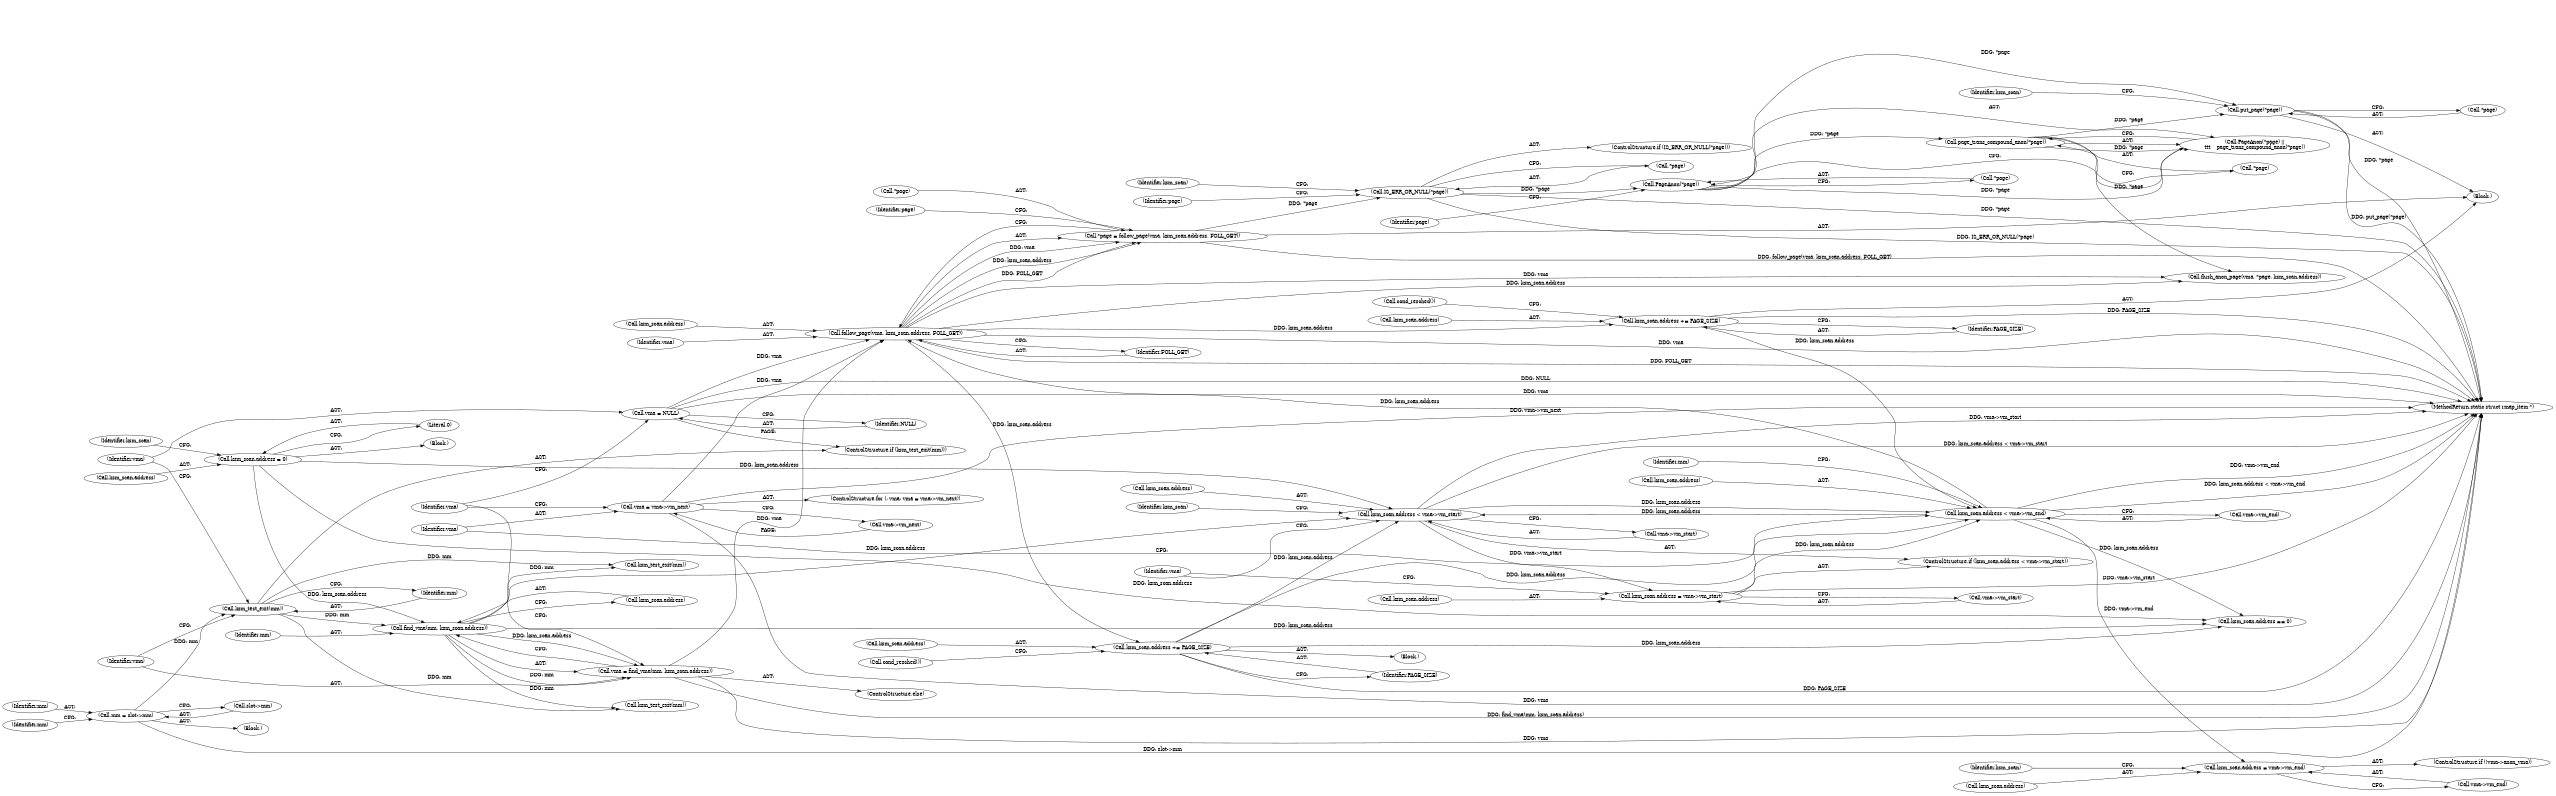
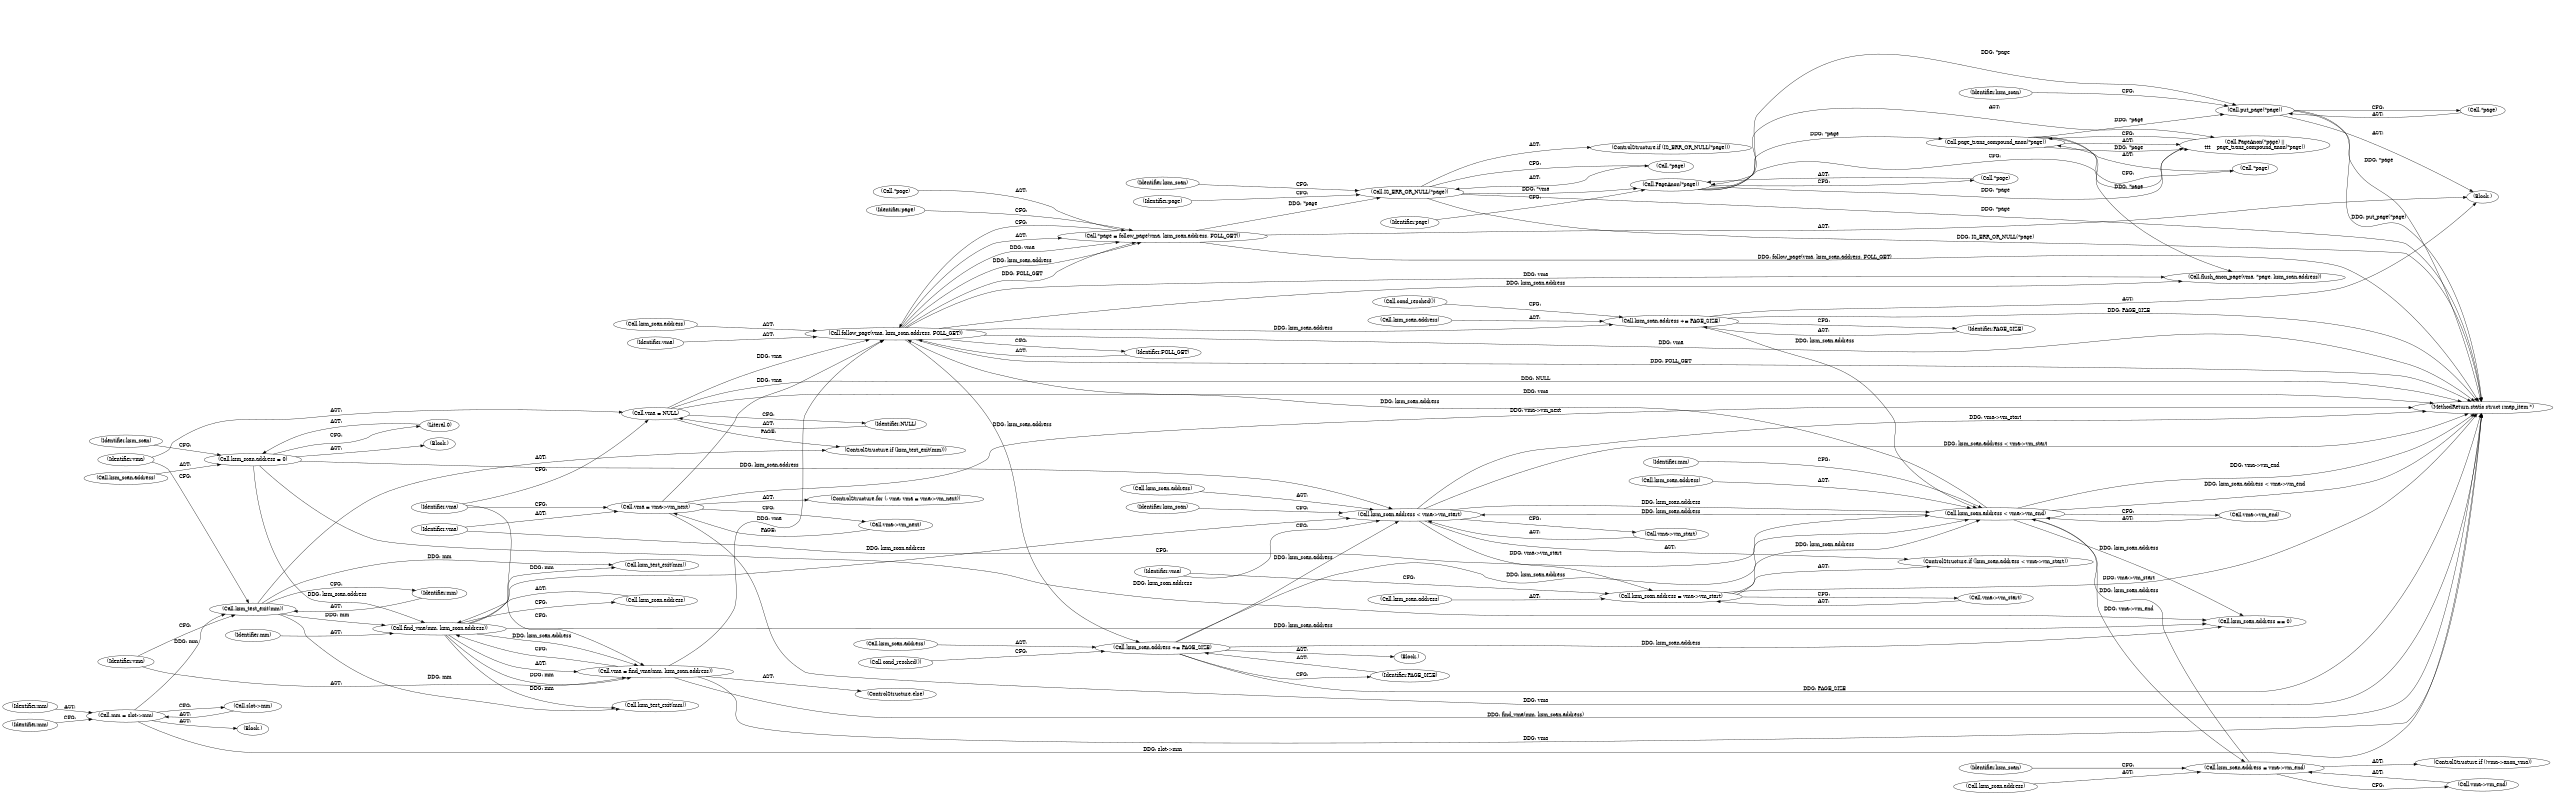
edge "(Call,IS_ERR_OR_NULL(*page))" -> "(Call,PageAnon(*page))": label "DDG: *page" -> "DDG: *vma"
edge "(Call,ksm_scan.address = vma->vm_end)" -> "(Call,ksm_scan.address < vma->vm_end)": added, label "DDG: ksm_scan.address"
